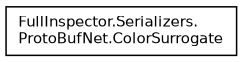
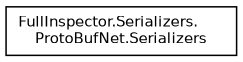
node "FullInspector.Serializers. ProtoBufNet.ColorSurrogate": label "FullInspector.Serializers. ProtoBufNet.ColorSurrogate" -> "FullInspector.Serializers. ProtoBufNet.Serializers"
